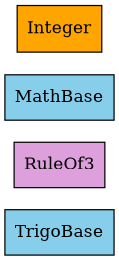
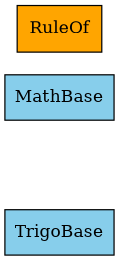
node "Integer": label "Integer" -> "RuleOf"
node "RuleOf3": removed
